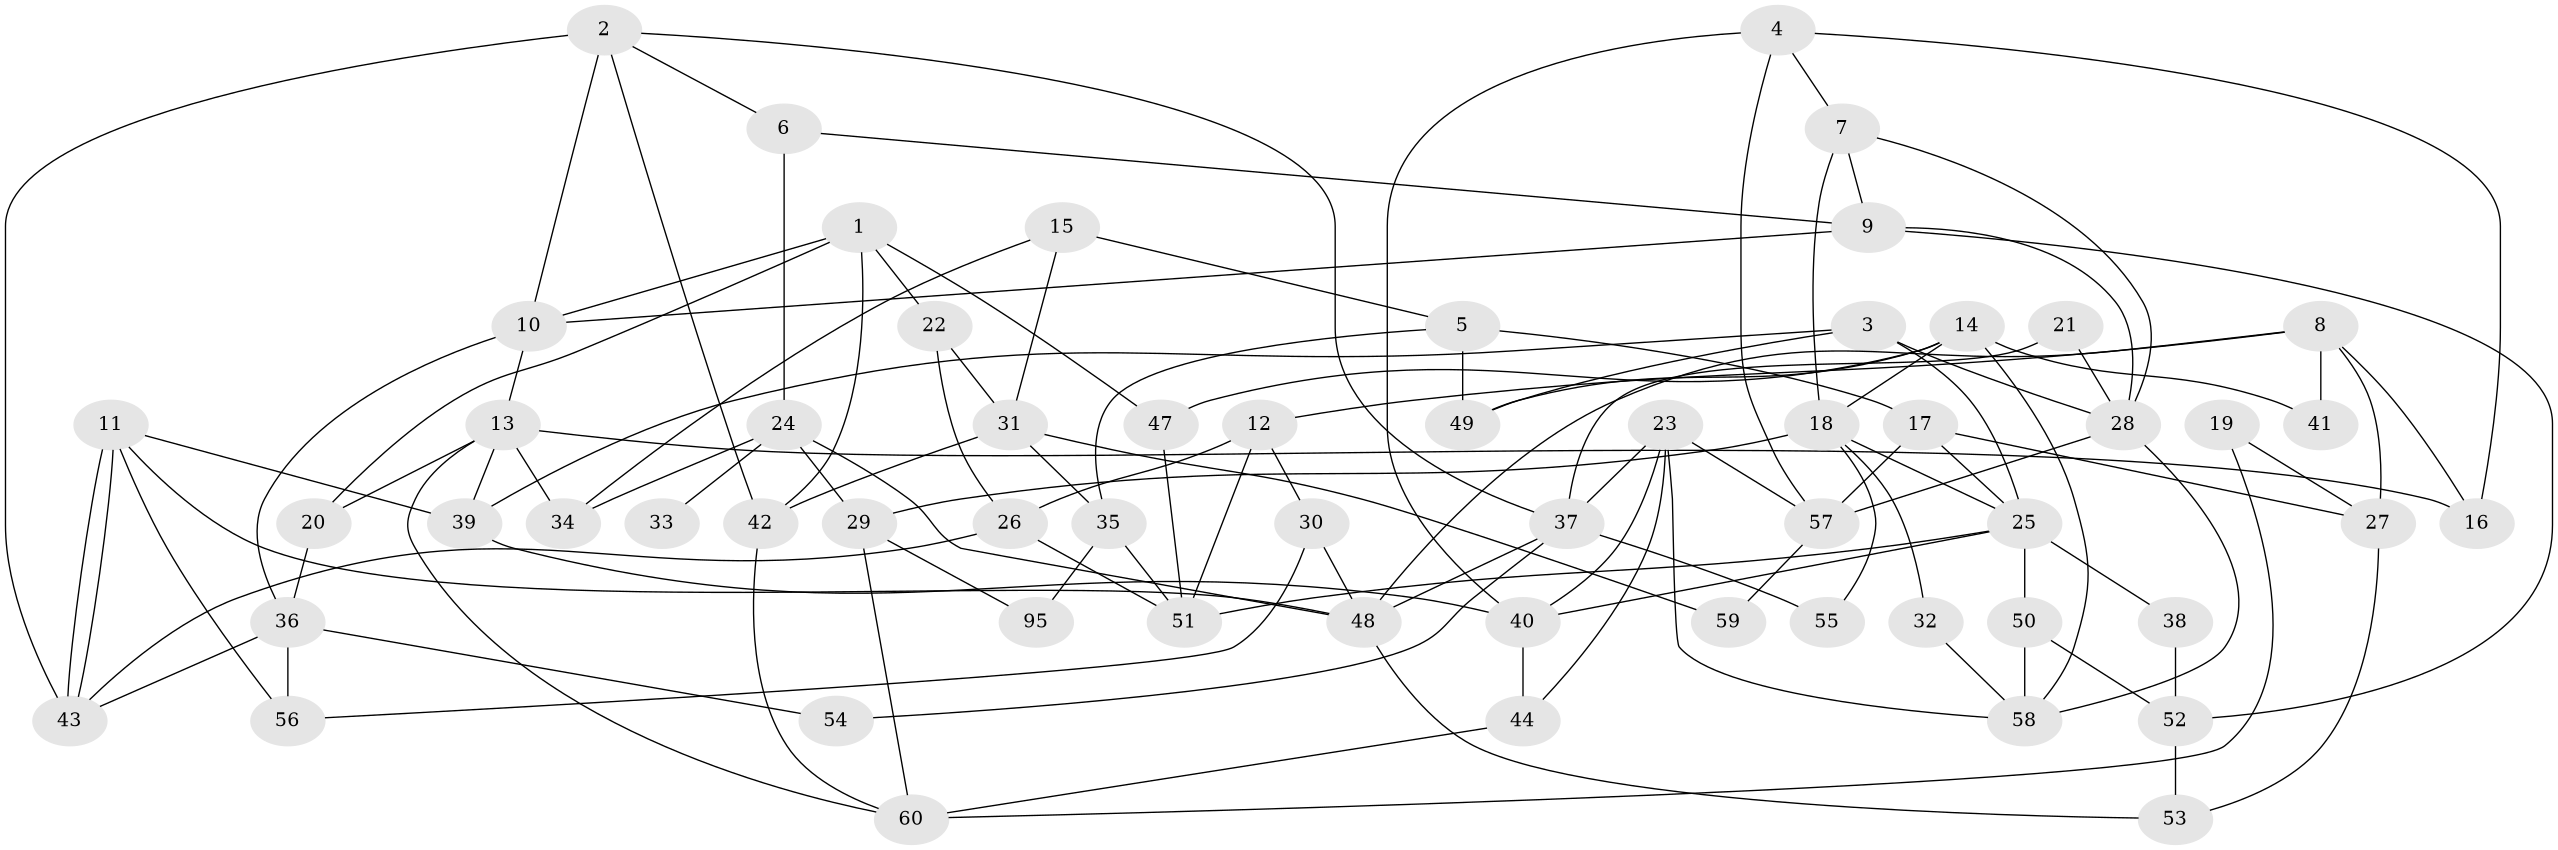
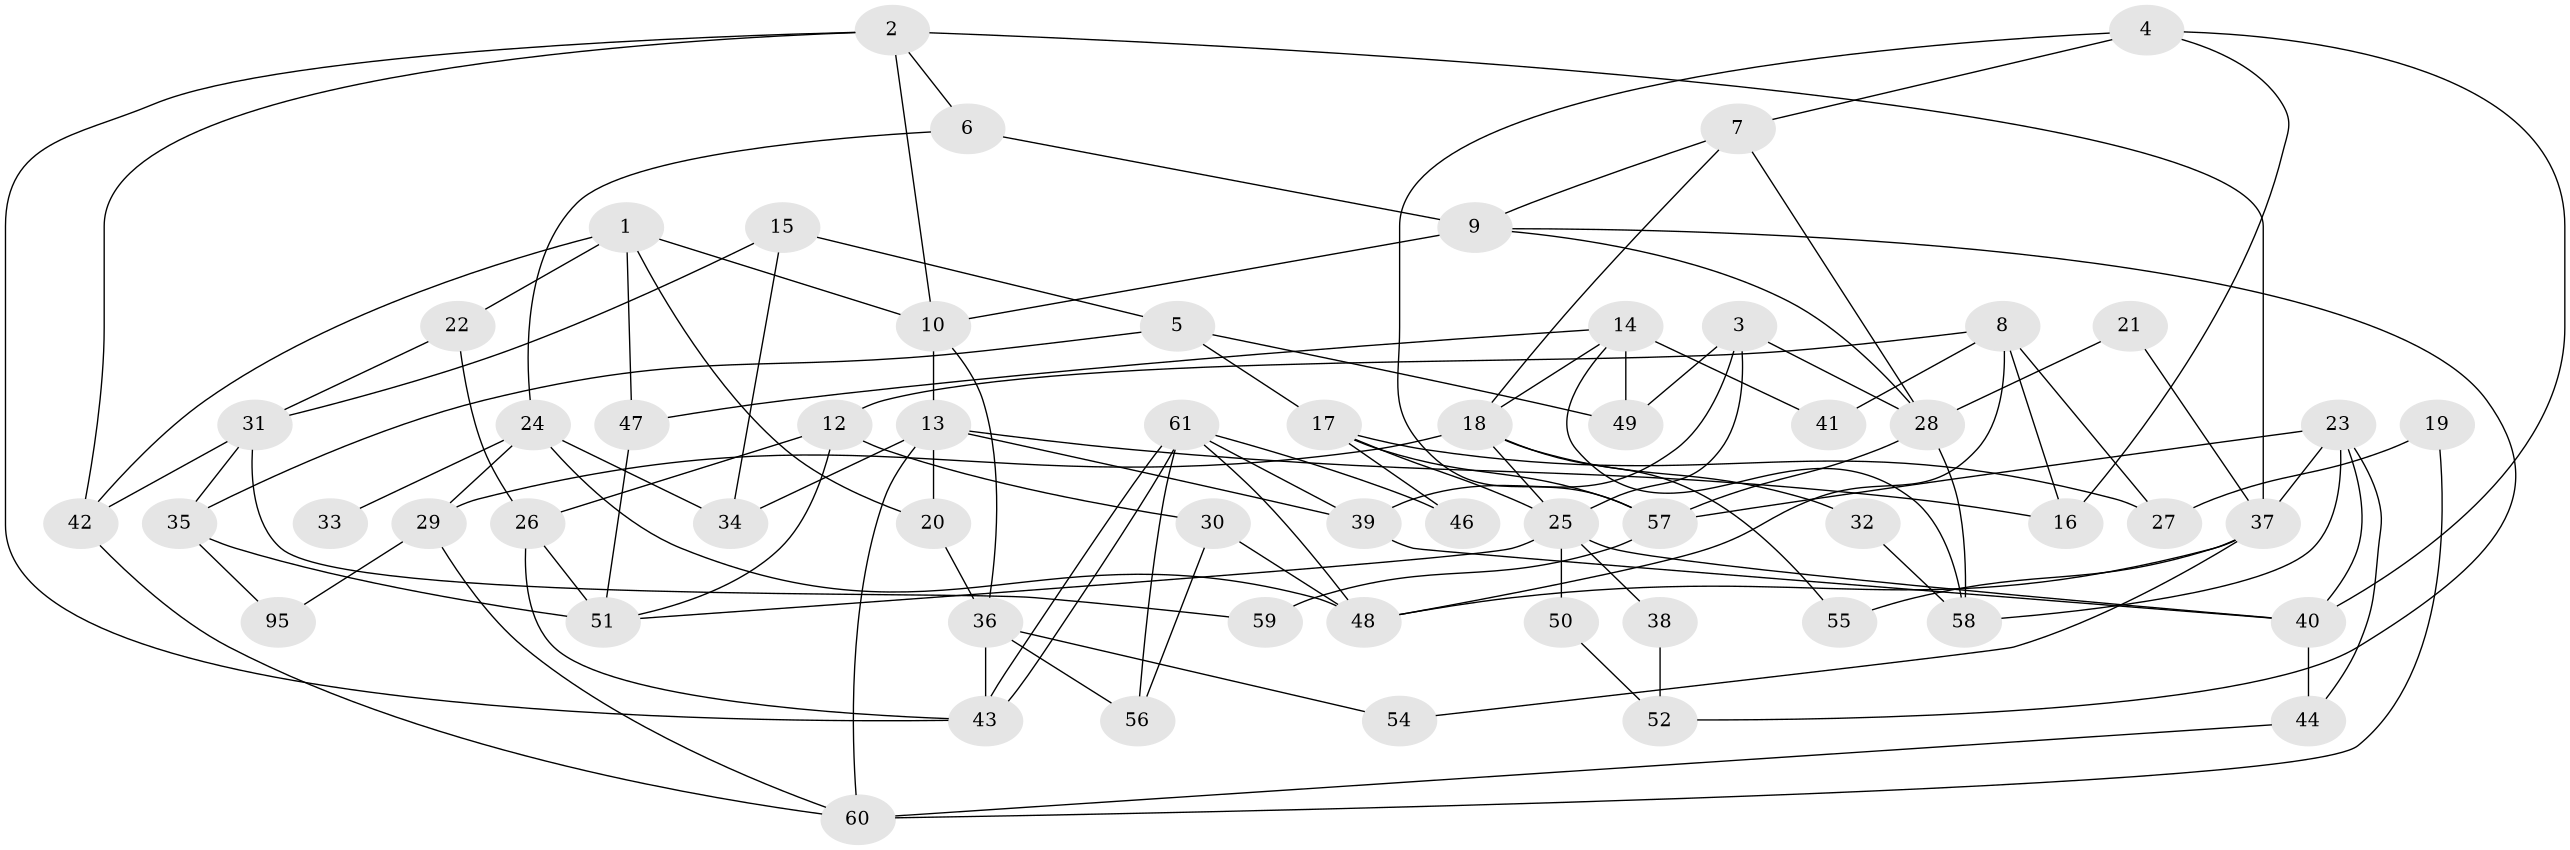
node "11": label "11" -> "61"
node "46": added
edge "50" -- "58": removed
node "53": removed
